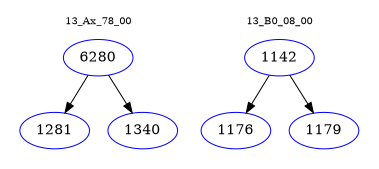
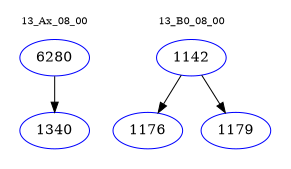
cluster "13_Ax_78_00": label "13_Ax_78_00" -> "13_Ax_08_00"
node "1281": removed
